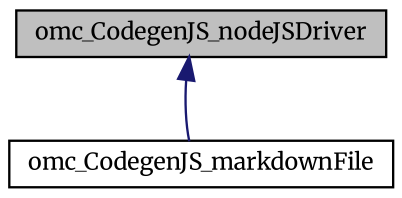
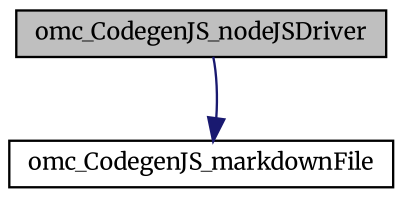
edge "omc_CodegenJS_markdownFile" -> "omc_CodegenJS_nodeJSDriver": reversed
